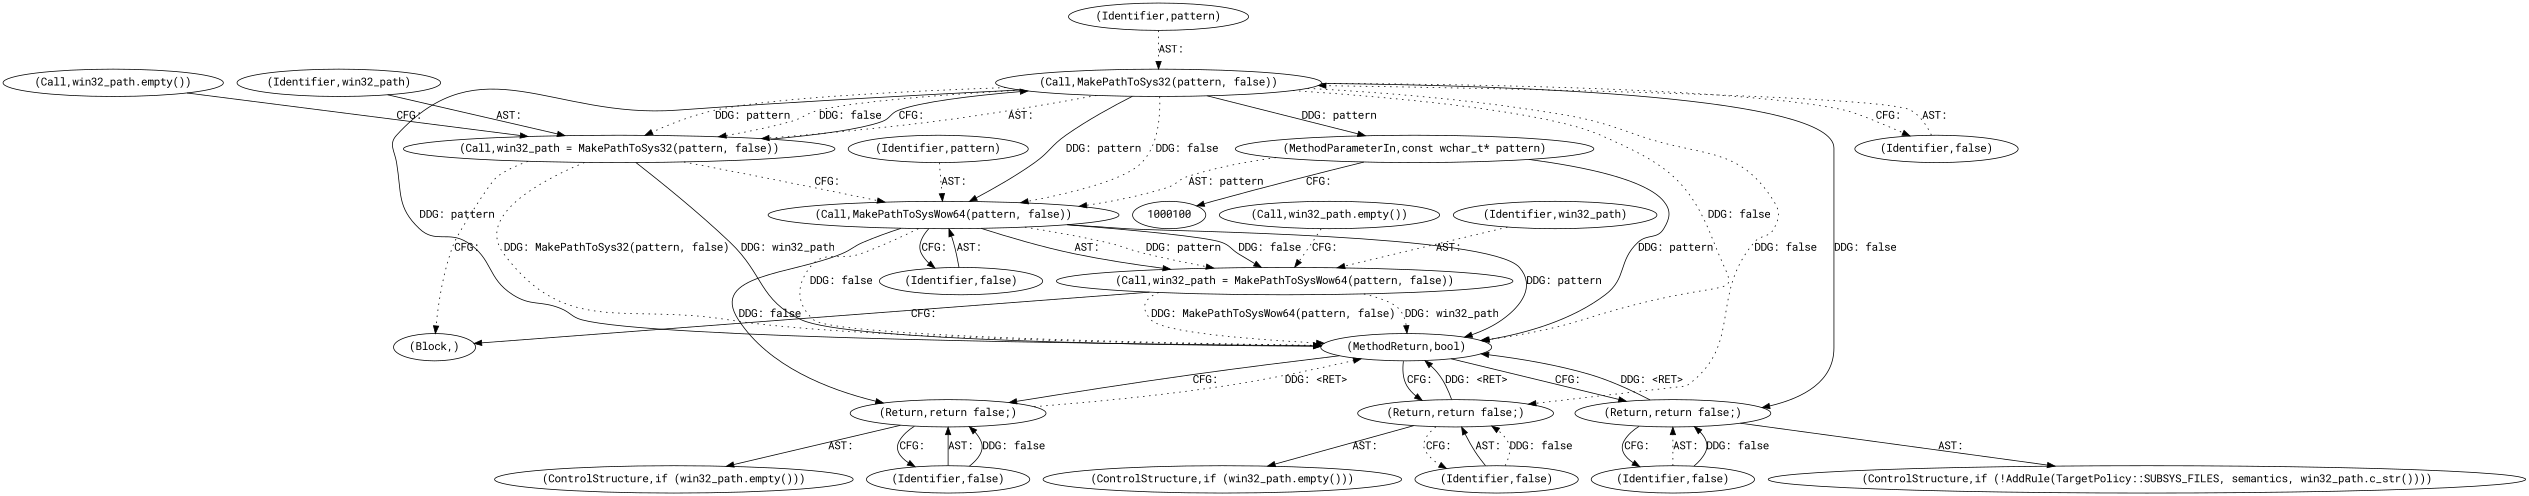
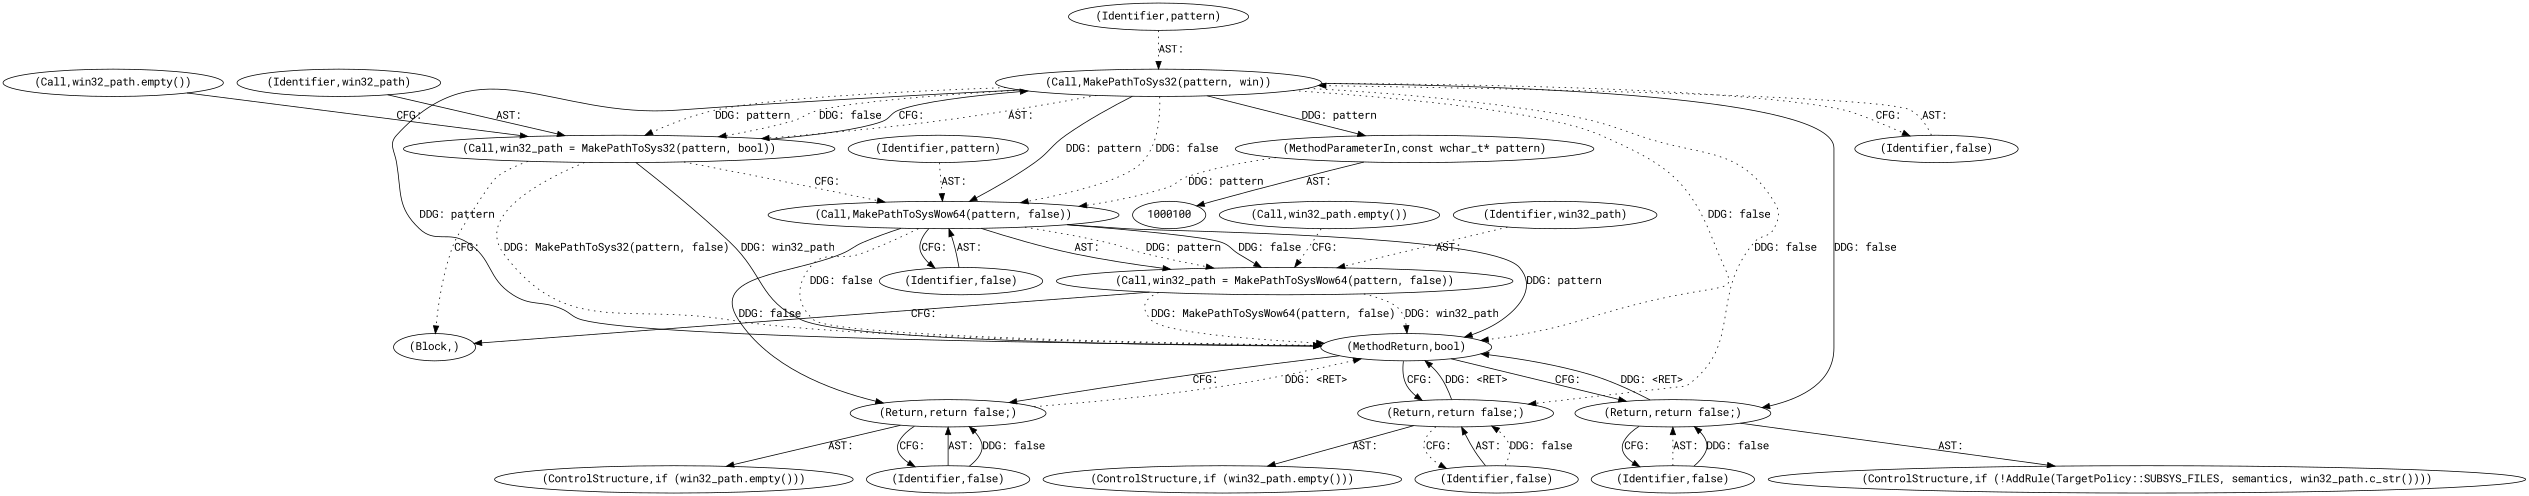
node "(Call,MakePathToSys32(pattern, false))": label "(Call,MakePathToSys32(pattern, false))" -> "(Call,MakePathToSys32(pattern, win))"
node "(Call,win32_path = MakePathToSys32(pattern, false))": label "(Call,win32_path = MakePathToSys32(pattern, false))" -> "(Call,win32_path = MakePathToSys32(pattern, bool))"
edge "(MethodParameterIn,const wchar_t* pattern)" -> "(Call,MakePathToSysWow64(pattern, false))": label "AST: pattern" -> "DDG: pattern"
edge "(MethodParameterIn,const wchar_t* pattern)" -> "1000100": label "CFG: " -> "AST: "
edge "(MethodParameterIn,const wchar_t* pattern)" -> "(MethodReturn,bool)": removed, label "DDG: pattern"
